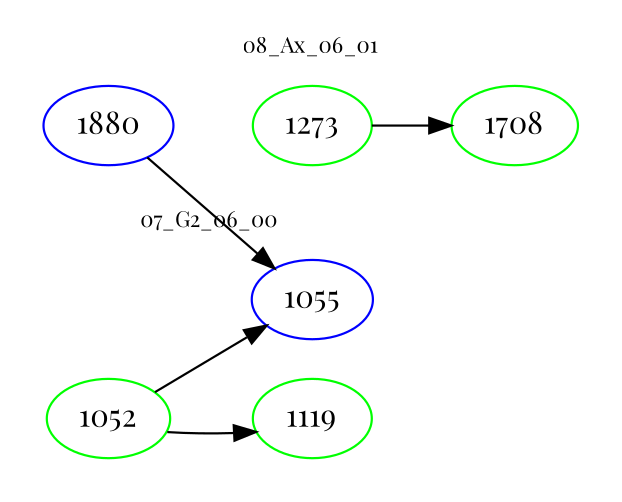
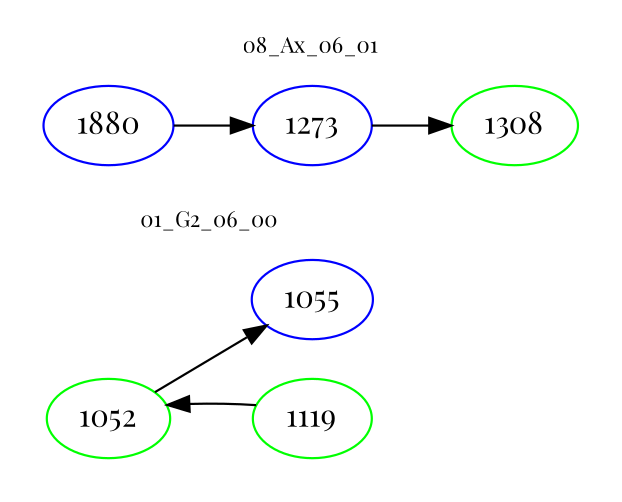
node "1273": color green -> blue
node "1708": label "1708" -> "1308"
edge "1880" -> "1055": now "1880" -> "1273"
cluster "07_G2_06_00": label "07_G2_06_00" -> "01_G2_06_00"
edge "1052" -> "1119": reversed
